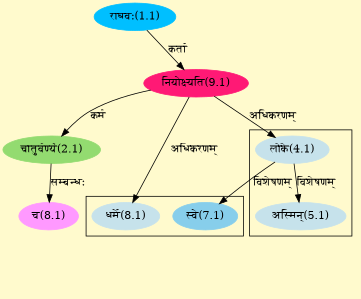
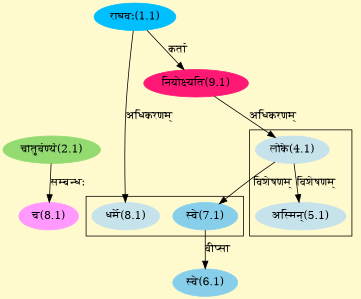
edge "नियोक्ष्यति(9.1)" -> "चातुर्वर्ण्यं(2.1)": removed, label "कर्म"
edge "नियोक्ष्यति(9.1)" -> "धर्मे(8.1)": now "राघवः(1.1)" -> "धर्मे(8.1)"
node "स्वे(6.1)": added
